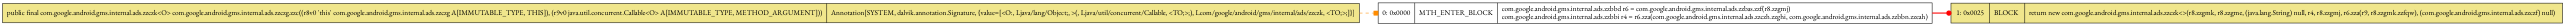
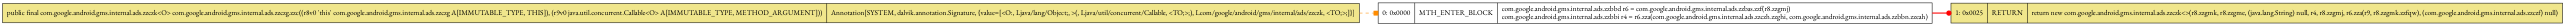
node "1: 0x0025": text "BLOCK" -> "RETURN"
